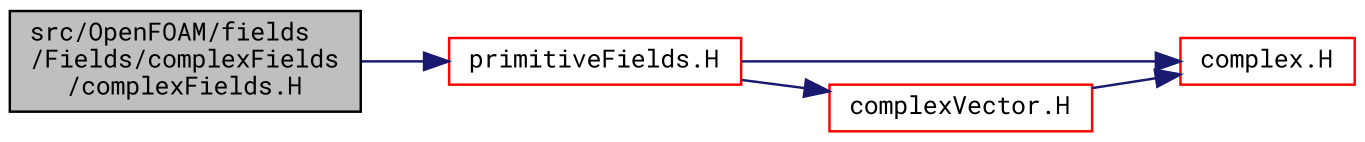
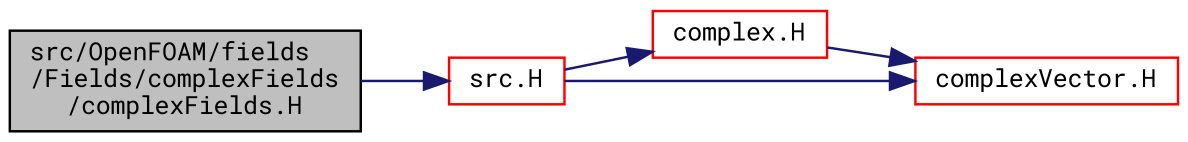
node "primitiveFields.H": label "primitiveFields.H" -> "src.H"
edge "complexVector.H" -> "complex.H": reversed
